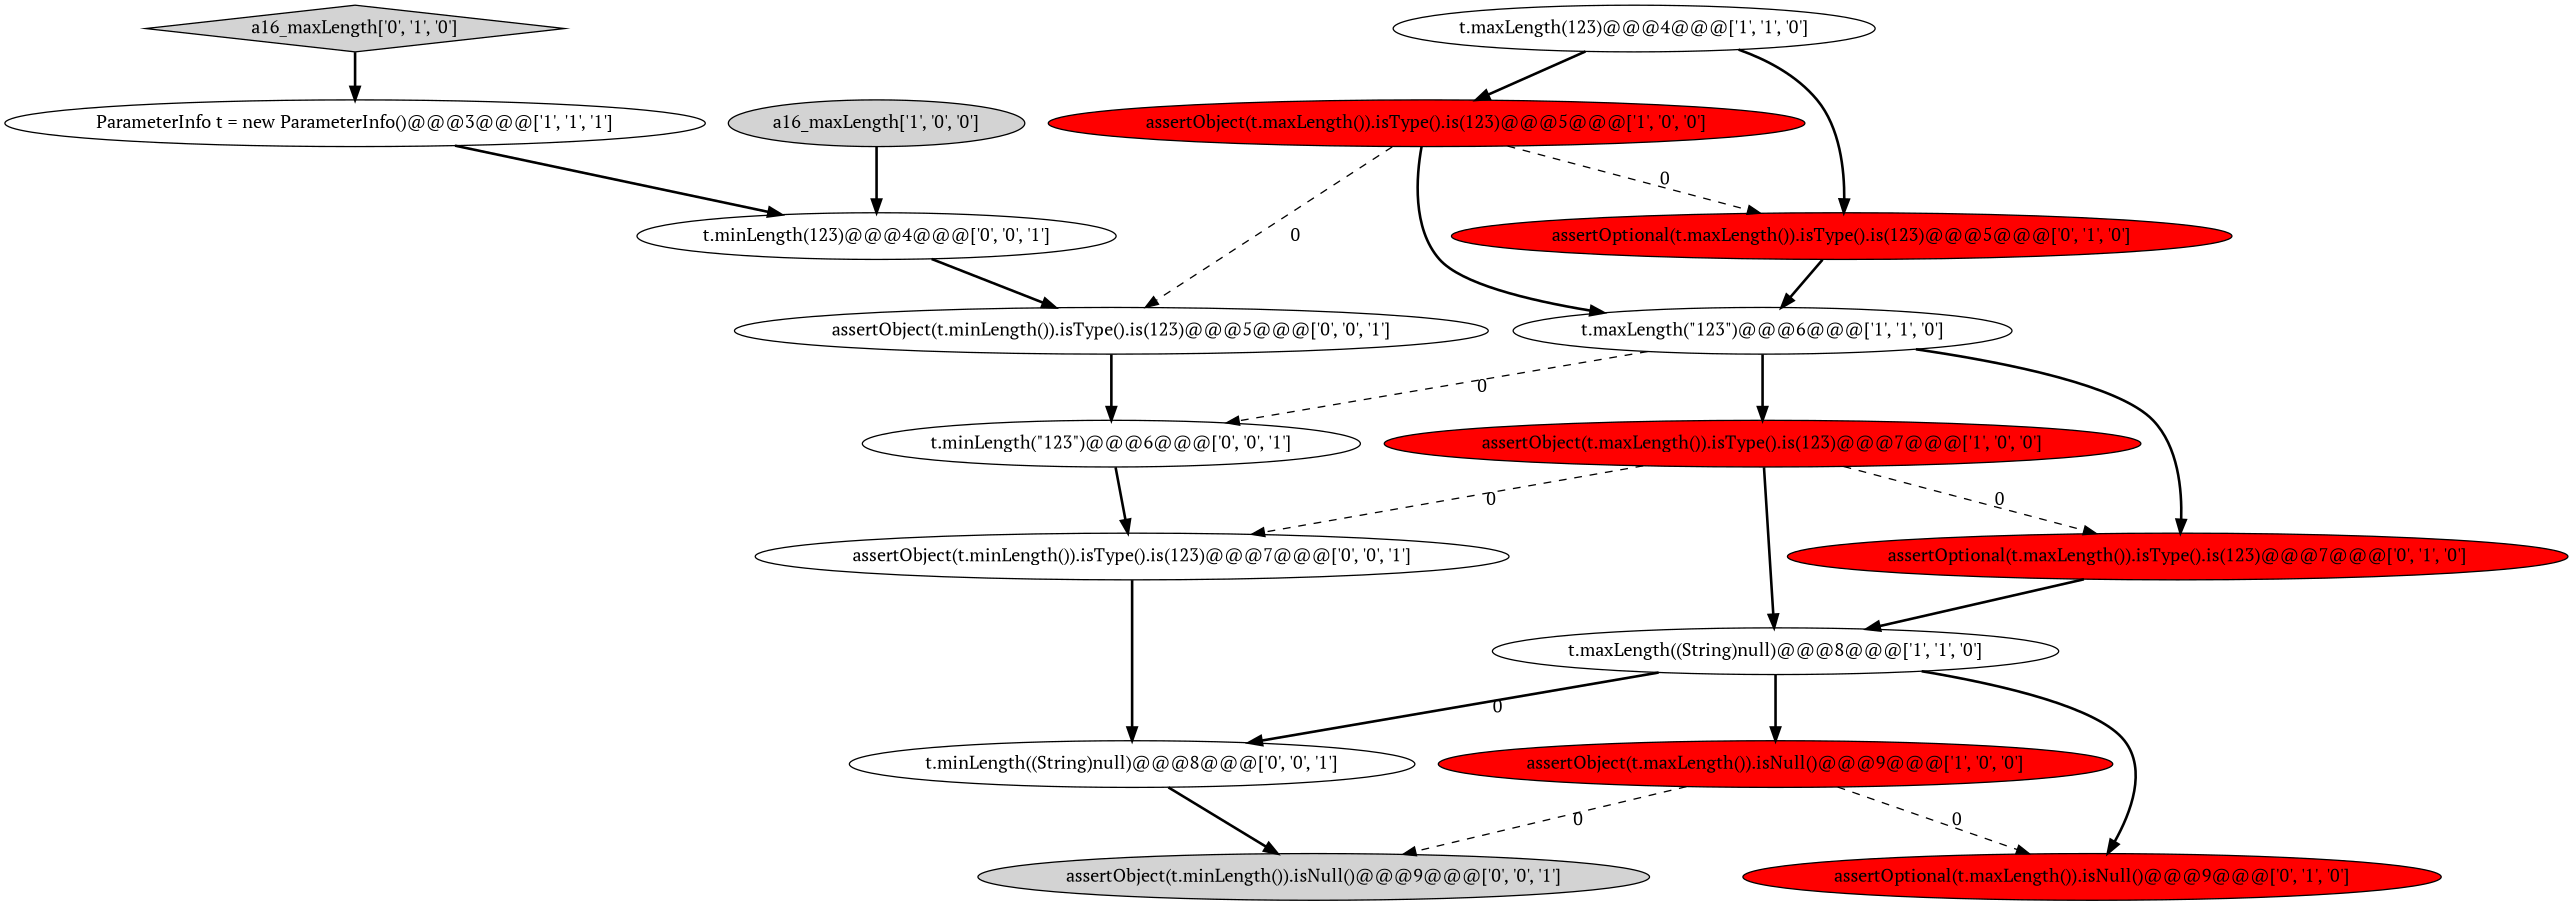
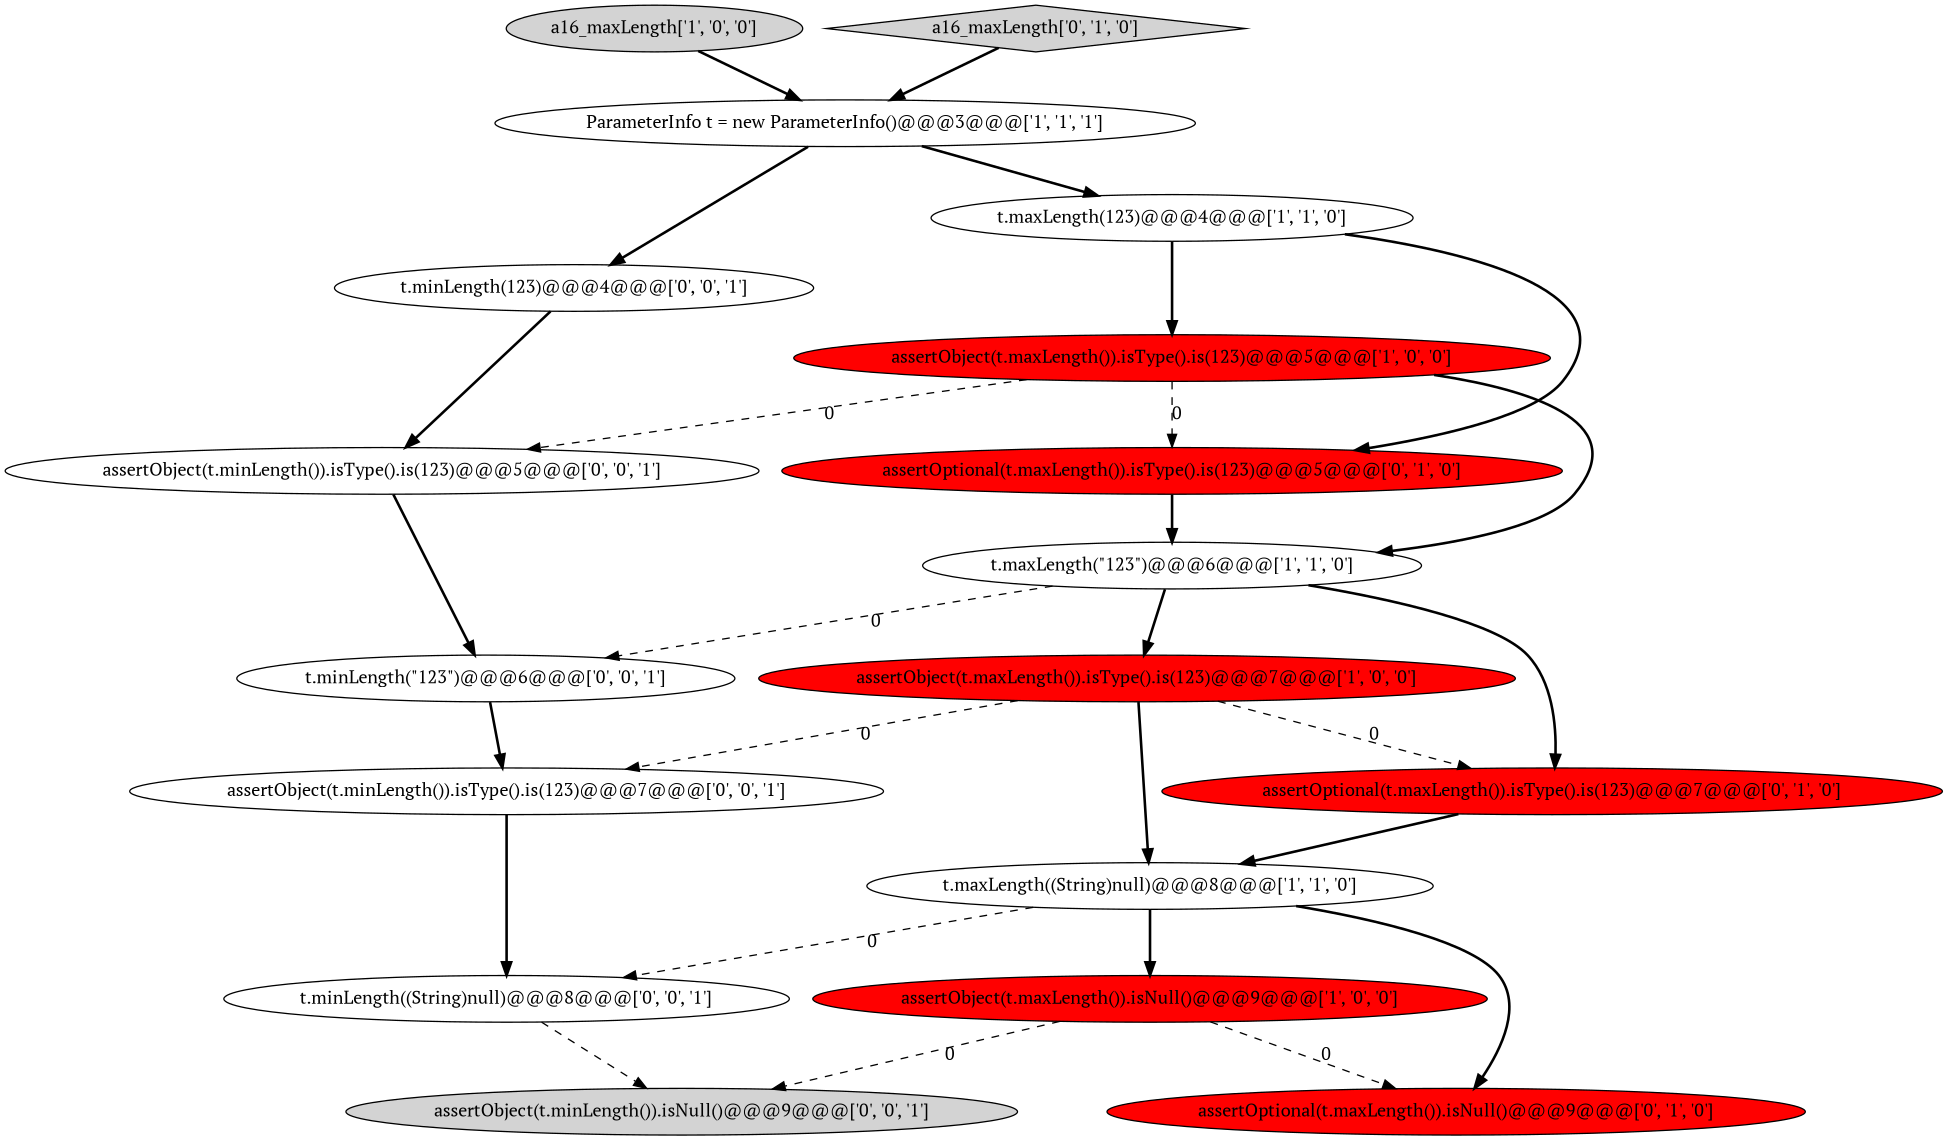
edge "ParameterInfo t = new ParameterInfo()@@@3@@@['1', '1', '1']" -> "t.maxLength(123)@@@4@@@['1', '1', '0']": added
edge "a16_maxLength['1', '0', '0']" -> "t.minLength(123)@@@4@@@['0', '0', '1']": now "a16_maxLength['1', '0', '0']" -> "ParameterInfo t = new ParameterInfo()@@@3@@@['1', '1', '1']"
edge "t.maxLength((String)null)@@@8@@@['1', '1', '0']" -> "t.minLength((String)null)@@@8@@@['0', '0', '1']": style bold -> dashed
edge "t.minLength((String)null)@@@8@@@['0', '0', '1']" -> "assertObject(t.minLength()).isNull()@@@9@@@['0', '0', '1']": style bold -> dashed
